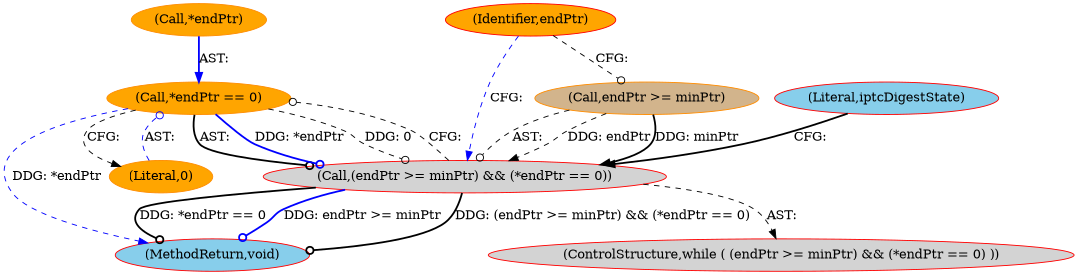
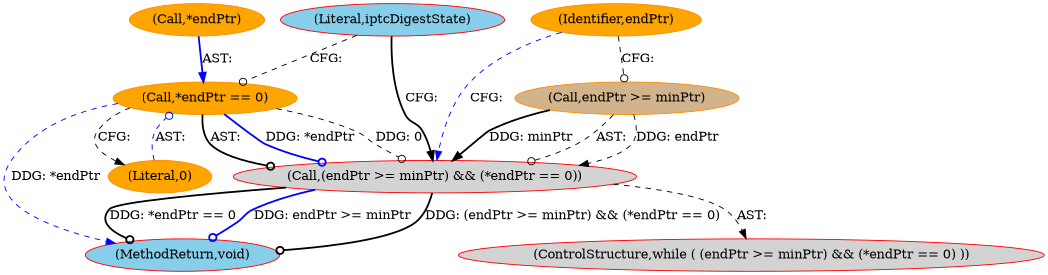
node "(Identifier,endPtr)": color red -> darkorange
edge "(Call,(endPtr >= minPtr) && (*endPtr == 0))" -> "(Call,*endPtr == 0)": now "(Literal,iptcDigestState)" -> "(Call,*endPtr == 0)"
